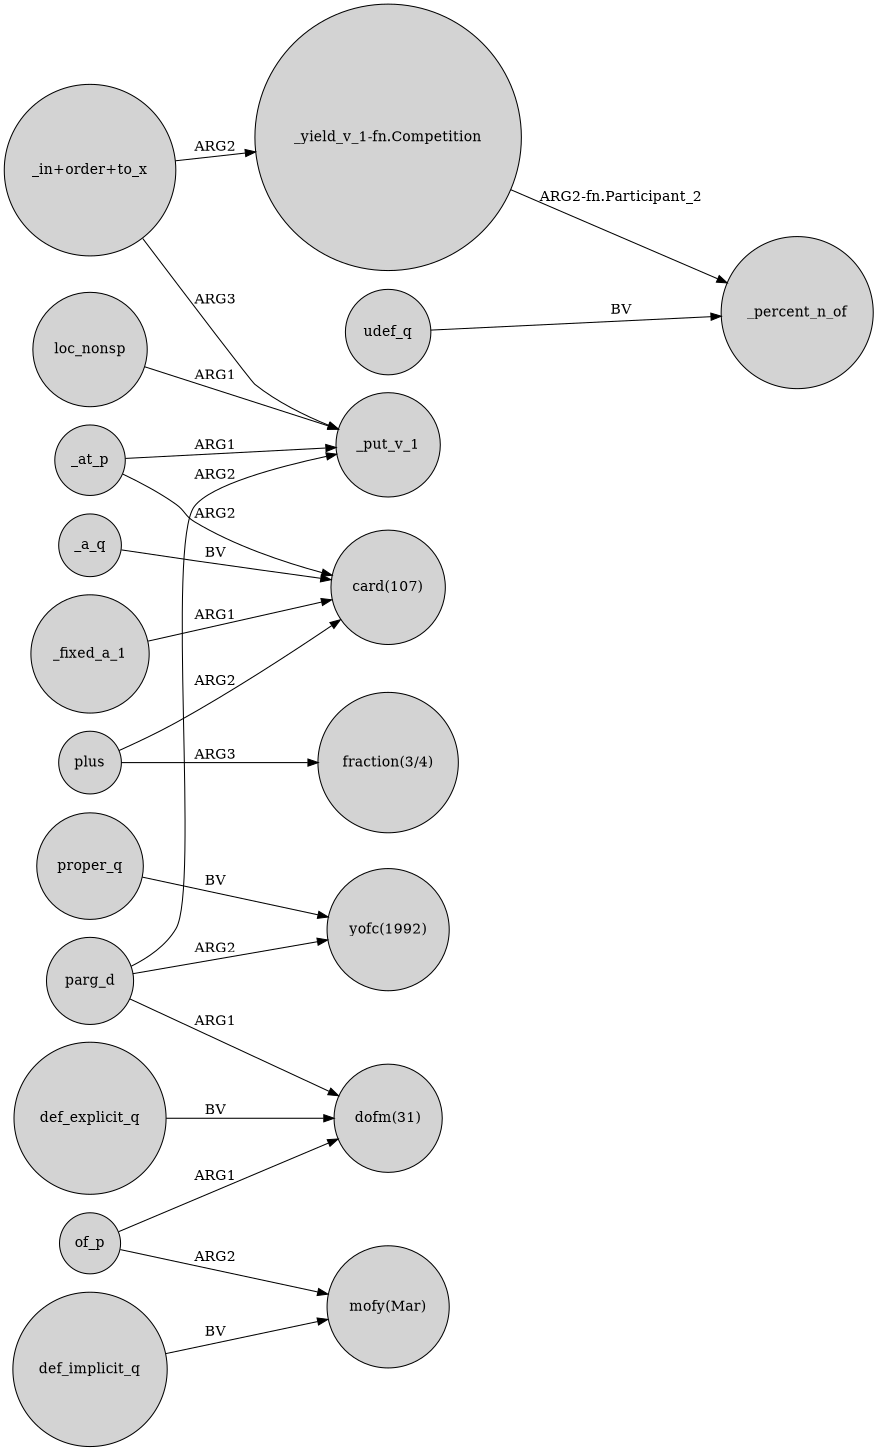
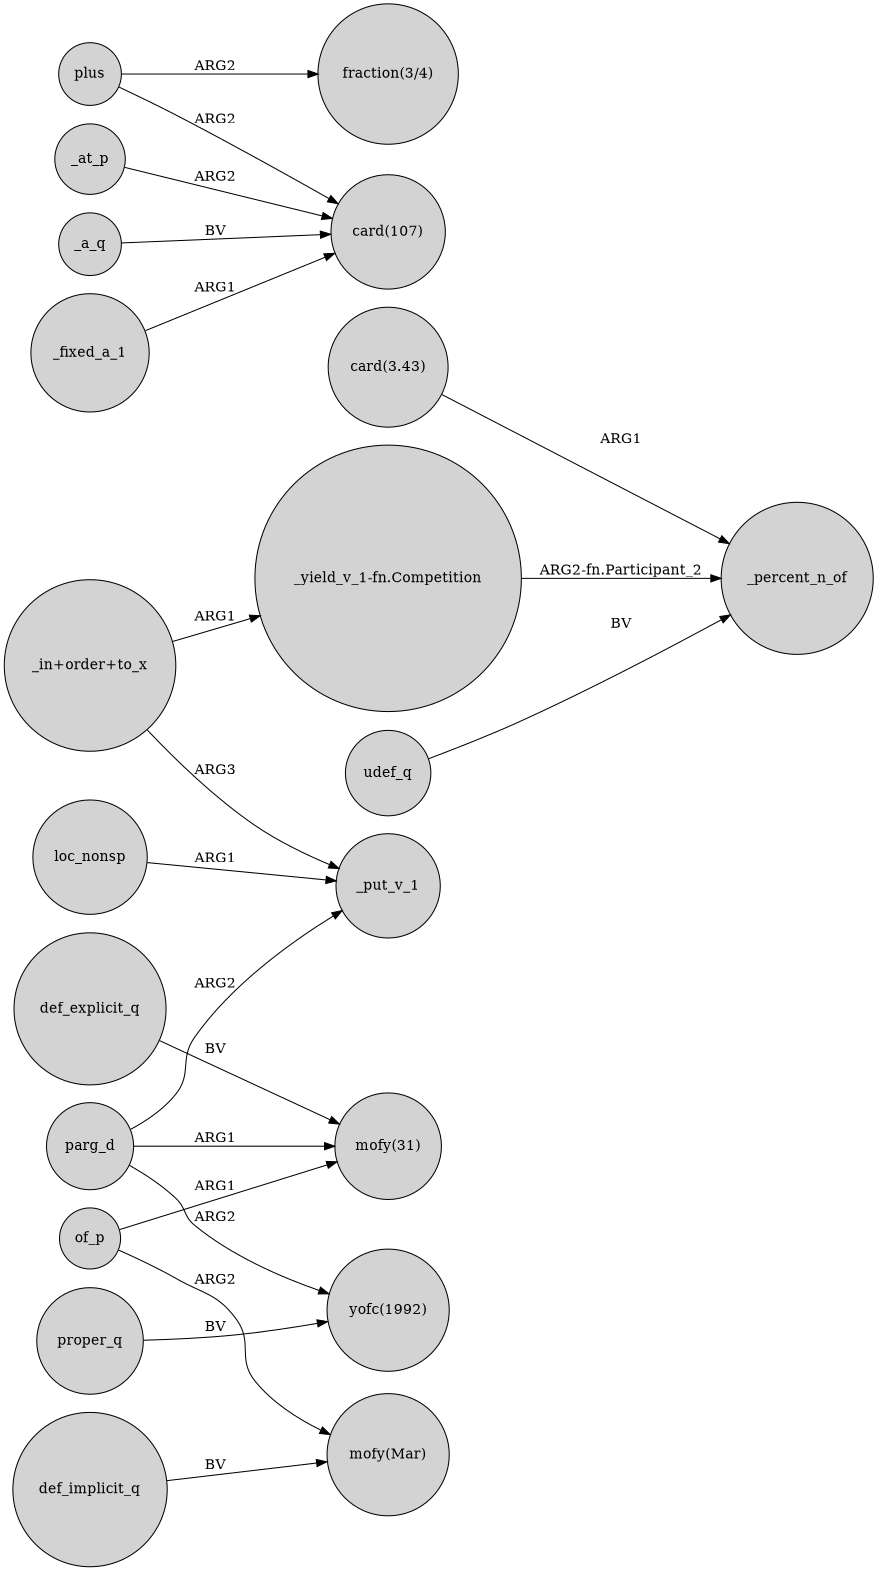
edge "_in+order+to_x" -> "_yield_v_1-fn.Competition": label "ARG2" -> "ARG1"
node "card(3.43)": added
edge "_at_p" -> "_put_v_1": removed, label "ARG1"
edge "plus" -> "fraction(3/4)": label "ARG3" -> "ARG2"
node "dofm(31)": label "dofm(31)" -> "mofy(31)"
